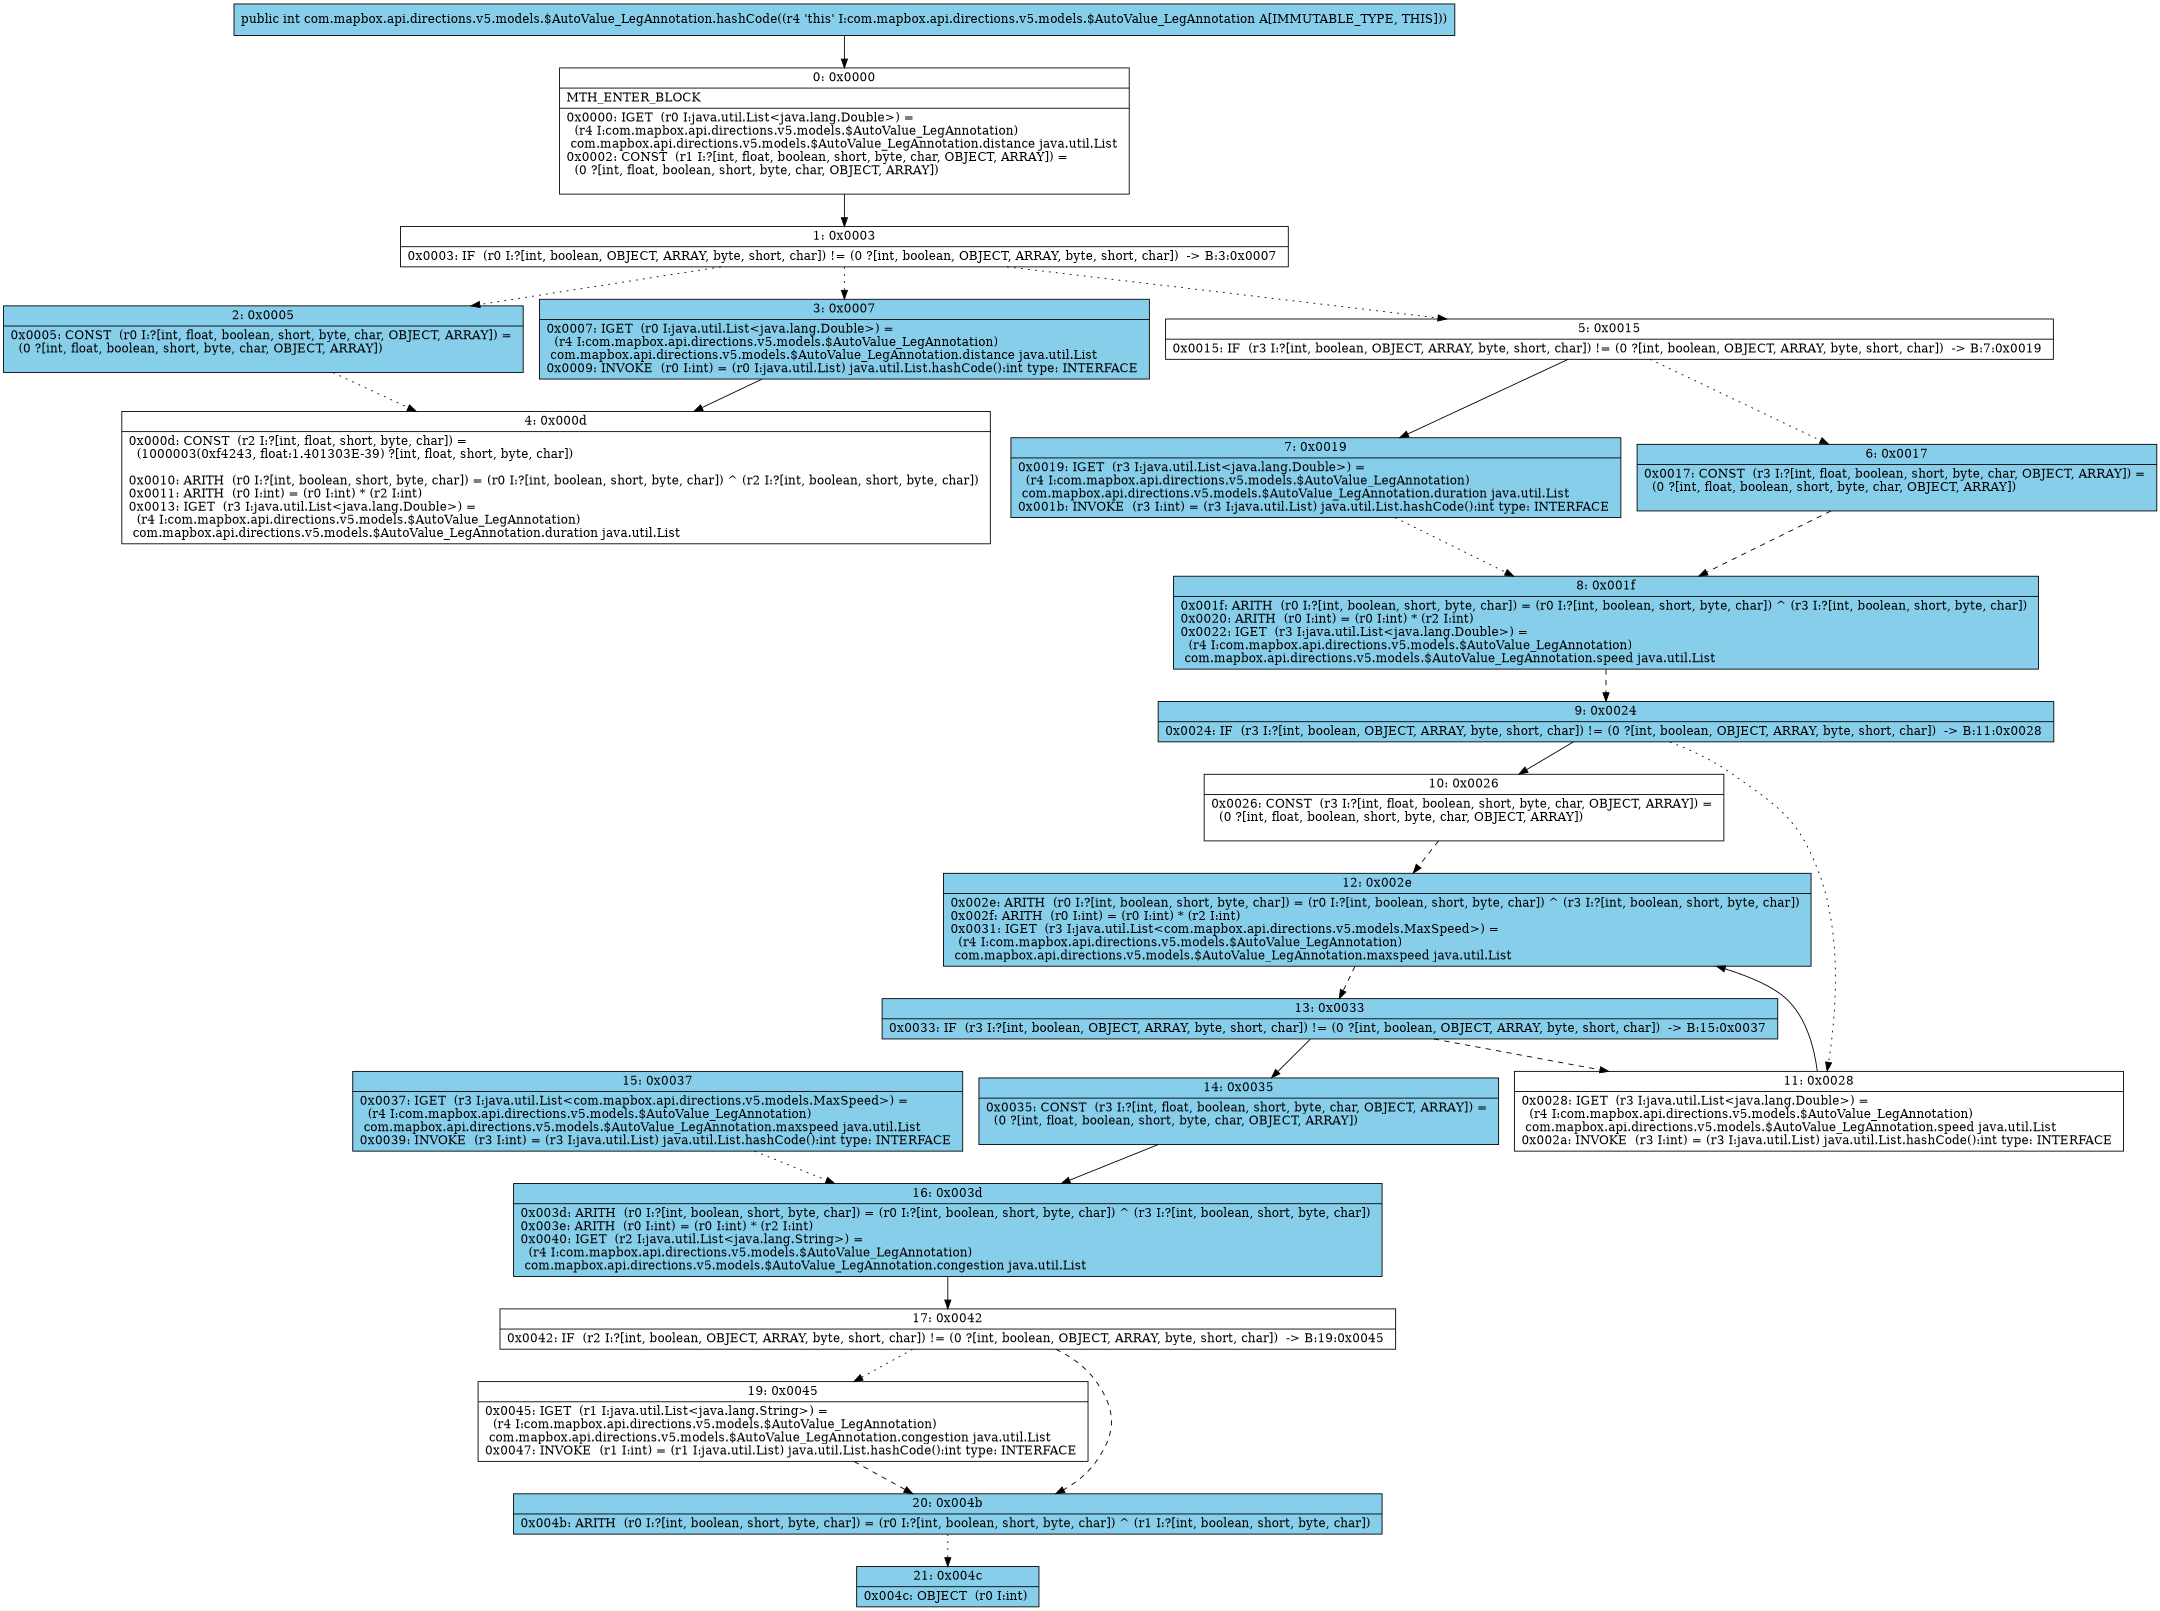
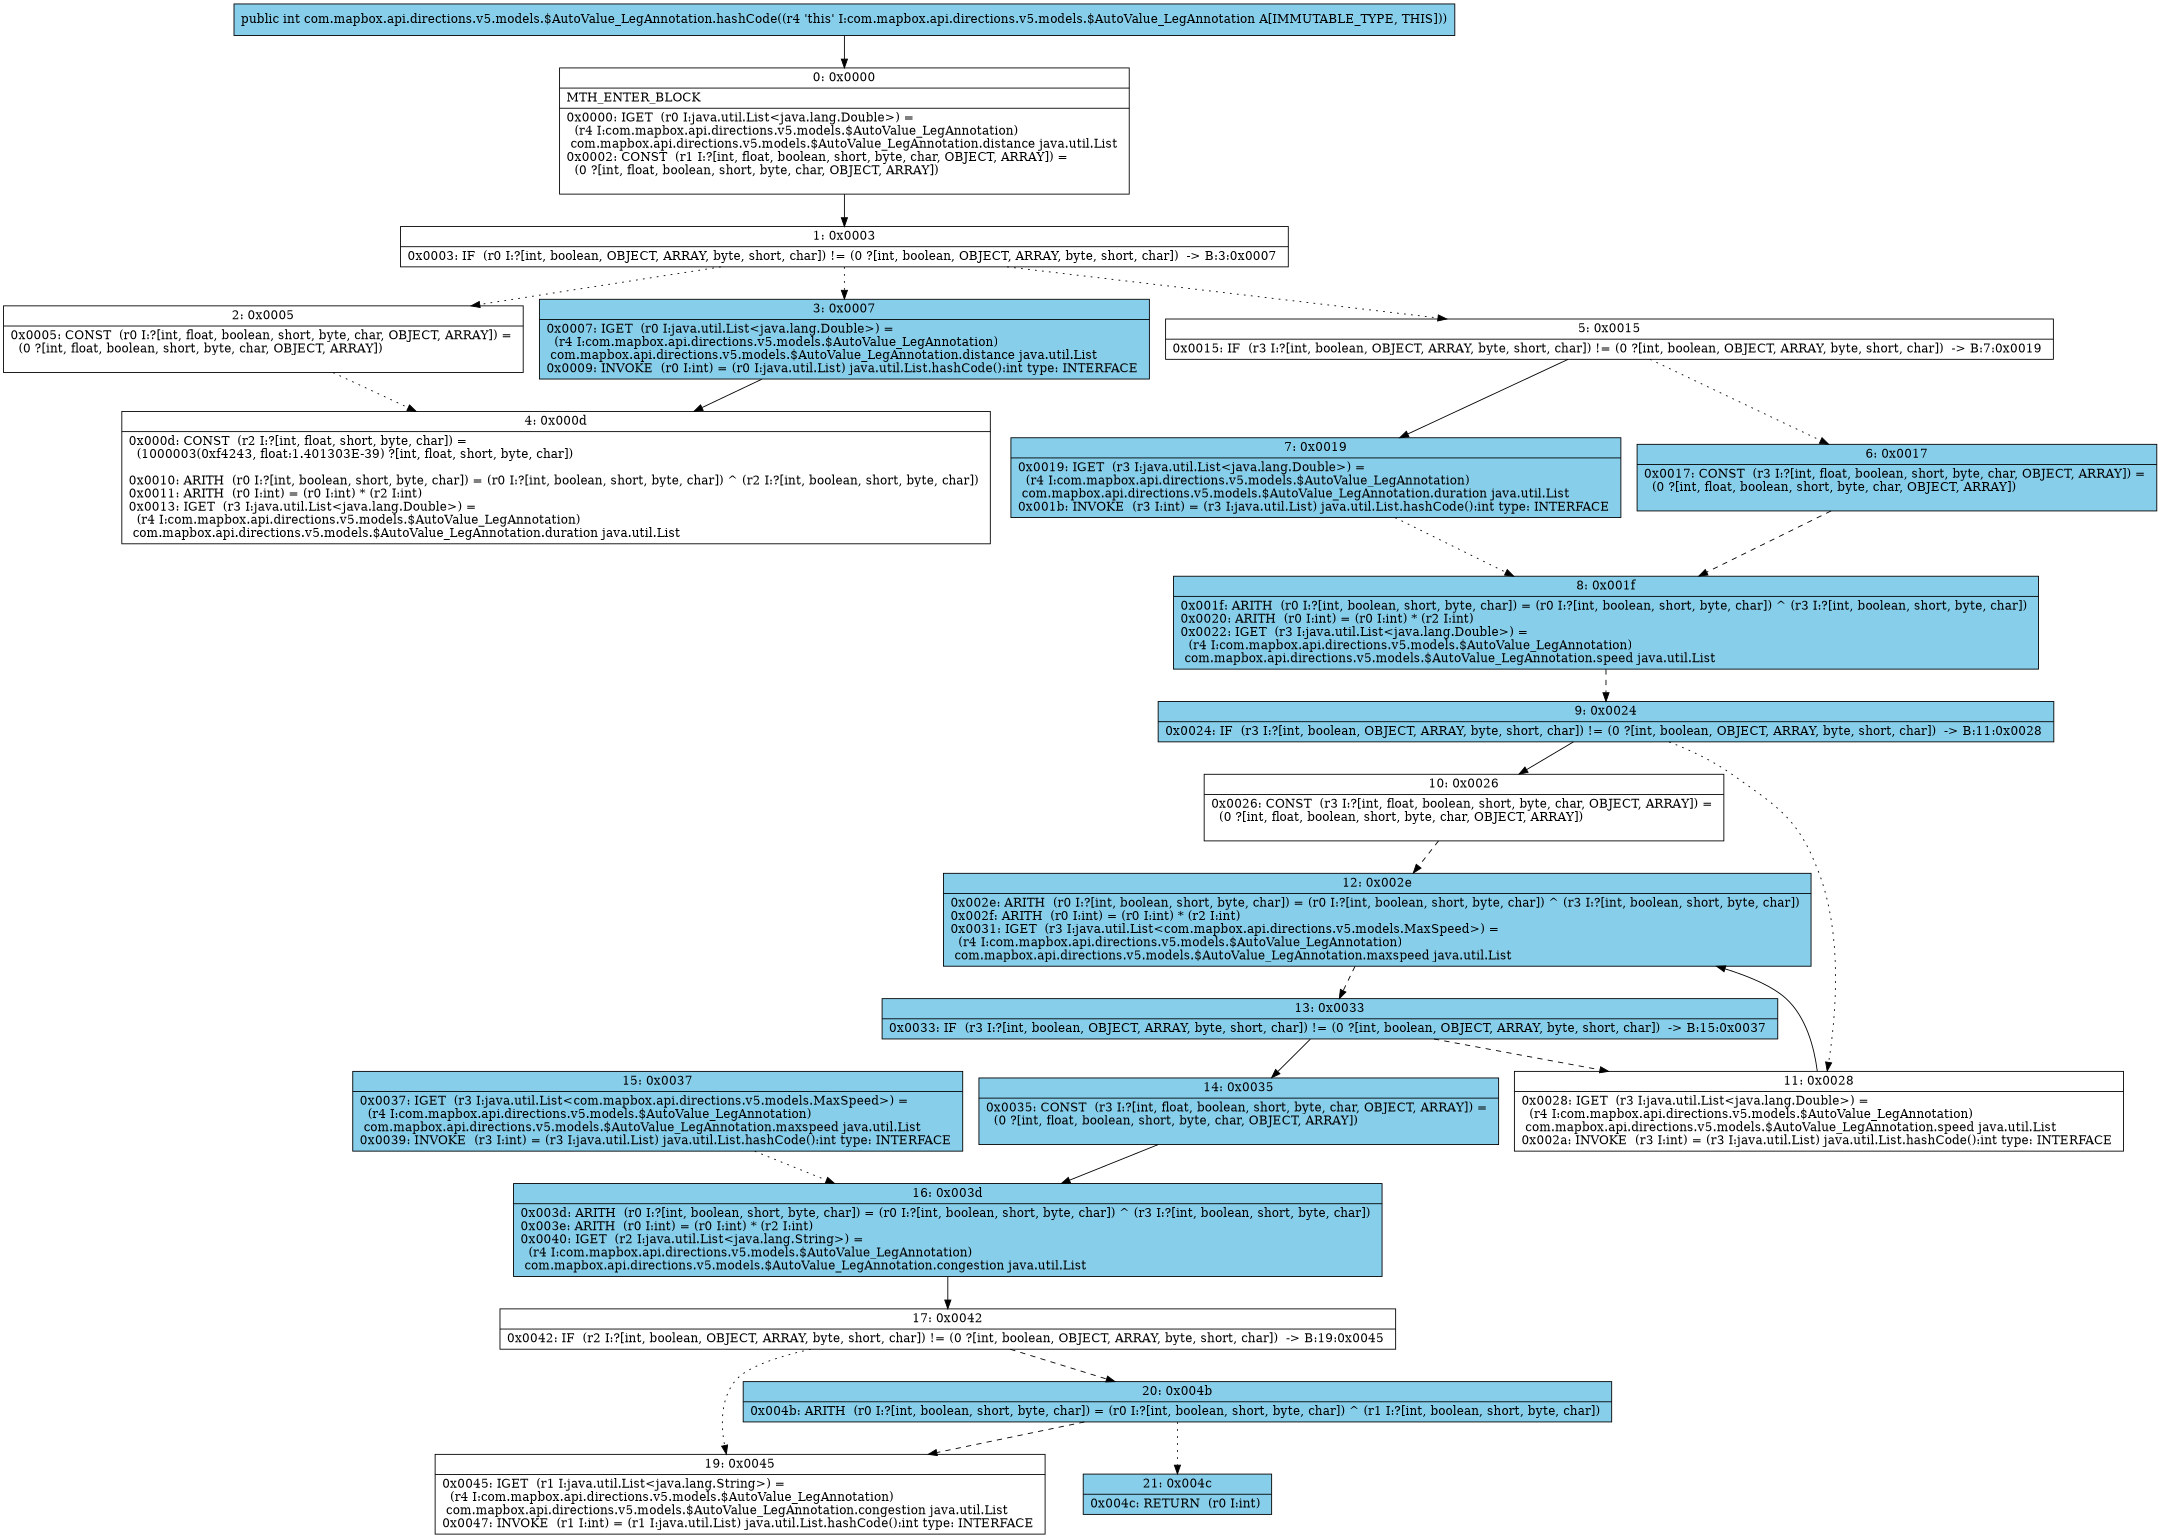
node "2: 0x0005": fillcolor skyblue -> white
edge "19: 0x0045" -> "20: 0x004b": reversed
node "21: 0x004c": text "0x004c: OBJECT  (r0 I:int)" -> "0x004c: RETURN  (r0 I:int)"
